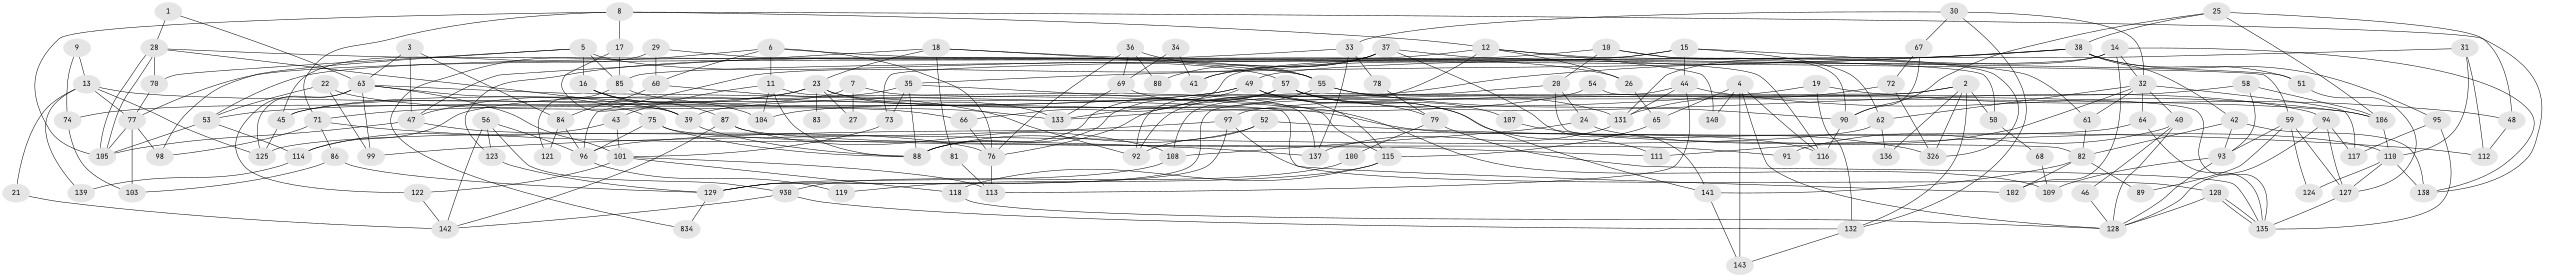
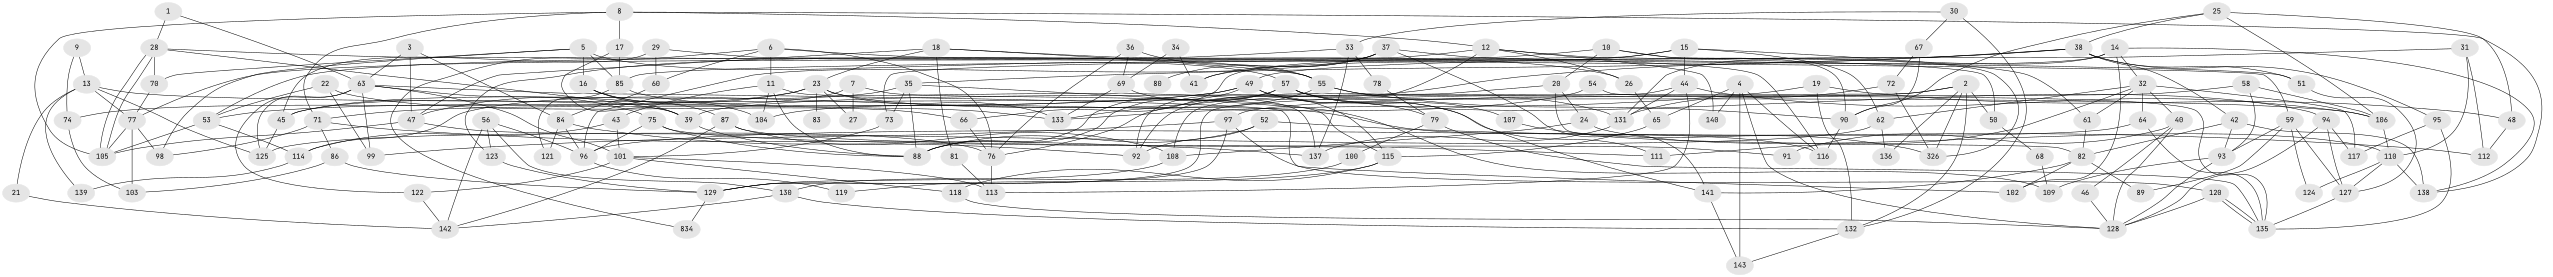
edge "30" -- "32": removed
edge "36" -- "80": removed
edge "60" -- "92": now "84" -- "92"
node "930": label "930" -> "130"
